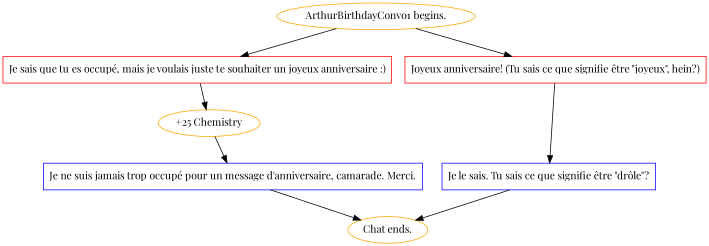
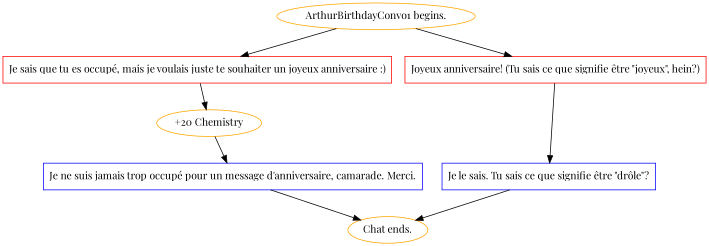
node "+25 Chemistry": label "+25 Chemistry" -> "+20 Chemistry"
